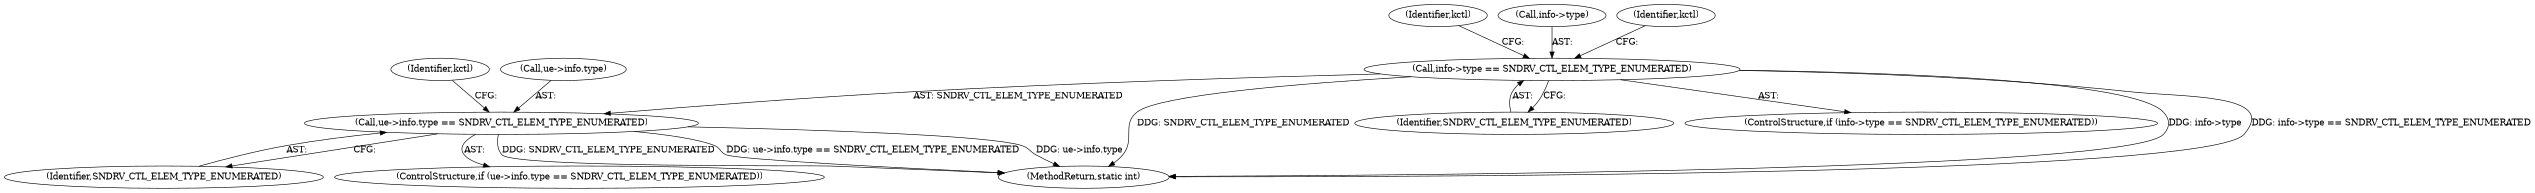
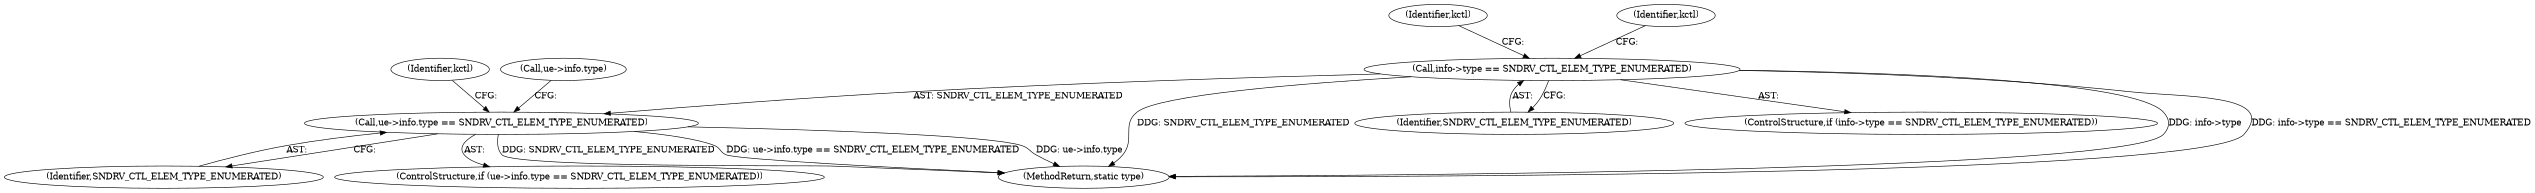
node "(Call,info->type)": removed
edge "(Call,ue->info.type)" -> "(Call,ue->info.type == SNDRV_CTL_ELEM_TYPE_ENUMERATED)": label "AST: " -> "CFG: "
node "(MethodReturn,static int)": label "(MethodReturn,static int)" -> "(MethodReturn,static type)"
